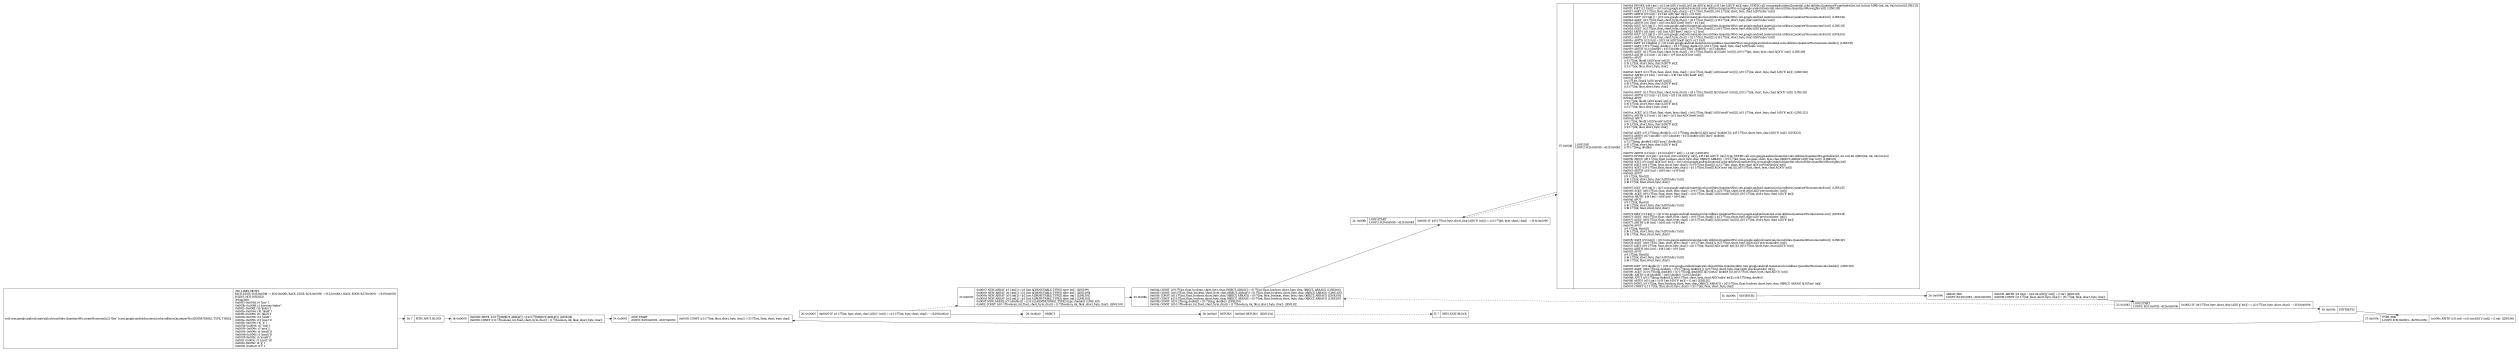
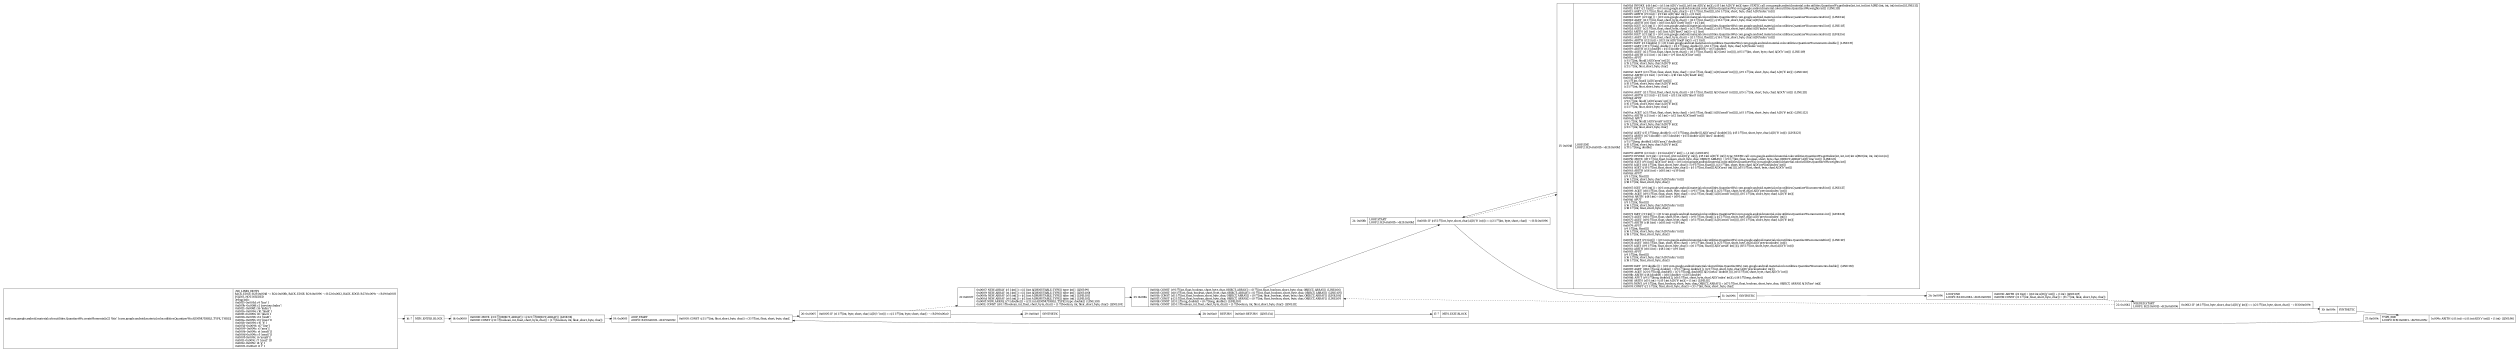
edge "24: 0x001b" -> "31: 0x0096": added
node "26: 0x0096": text "ARRAY_END" -> "LOOP_END"
edge "26: 0x0096" -> "22: 0x0012": style solid -> dashed
node "22: 0x0012": text "LOOP_START" -> "NEEDED_START"
node "29: 0x00a0": text "OBJECT" -> "SYNTHETIC"
edge "28: 0x00a0" -> "17: ?": style dashed -> solid
edge "19: 0x0003" -> "20: 0x0005": added
node "16: ?": text "MTH_APUT_BLOCK" -> "MTH_ENTER_BLOCK"
